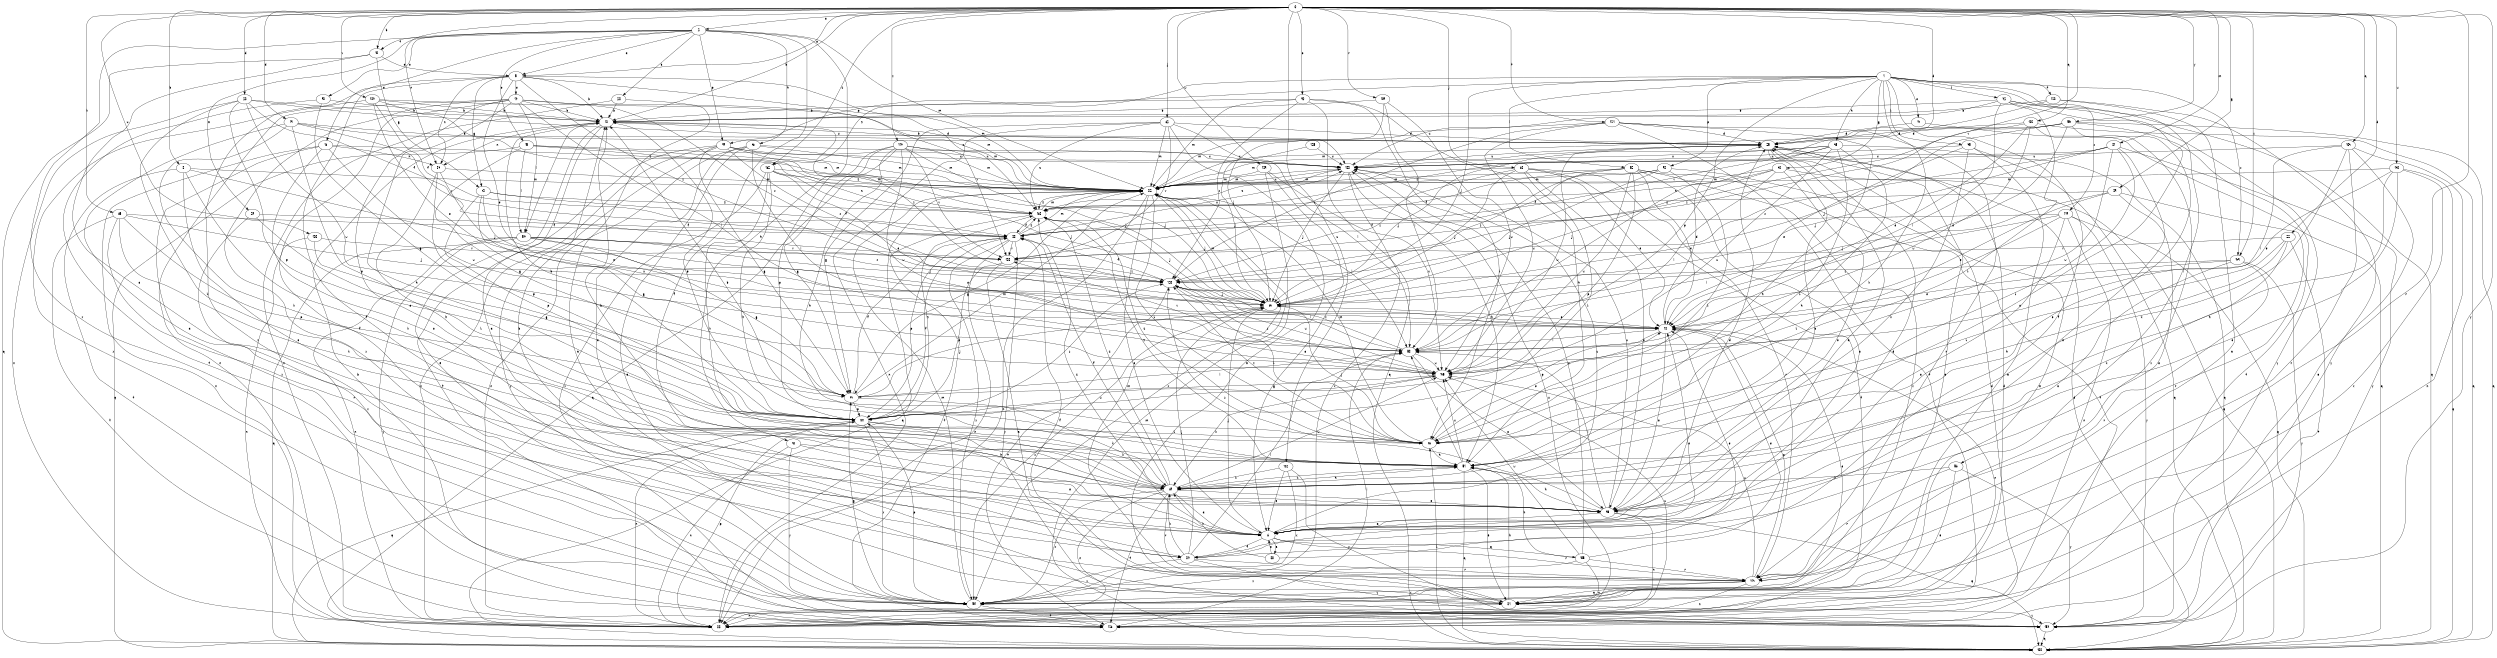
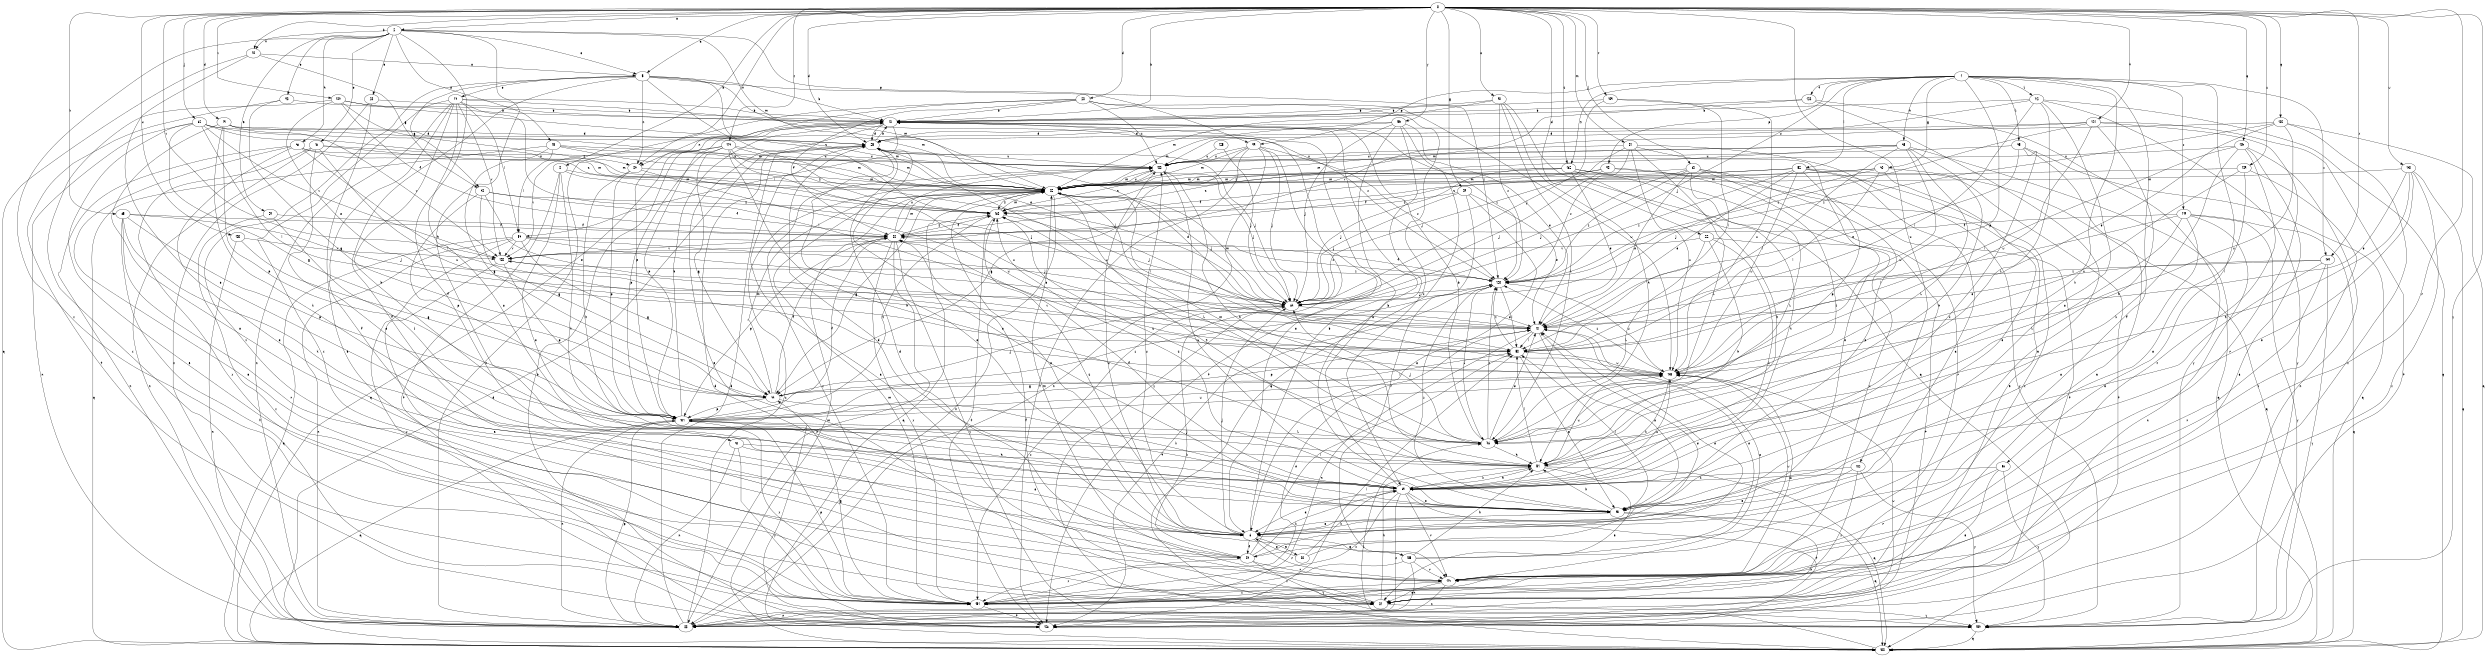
node "14": removed
edge "18" -> "101": reversed
